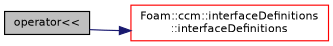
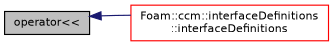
edge "operator<<" -> "Foam::ccm::interfaceDefinitions ::interfaceDefinitions": reversed
